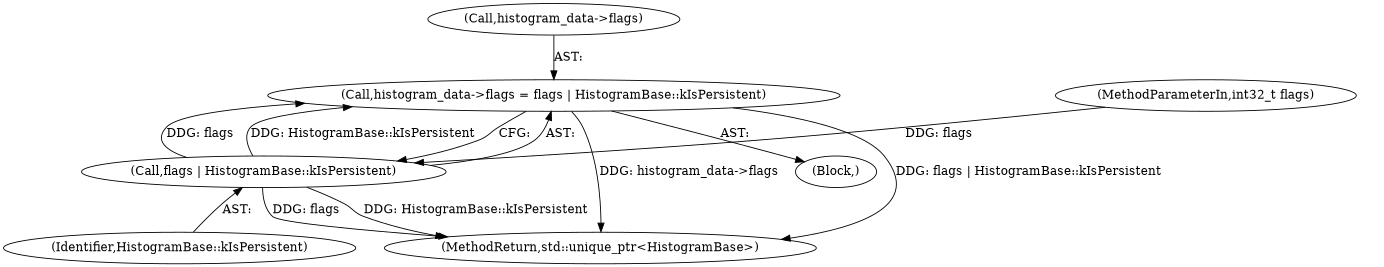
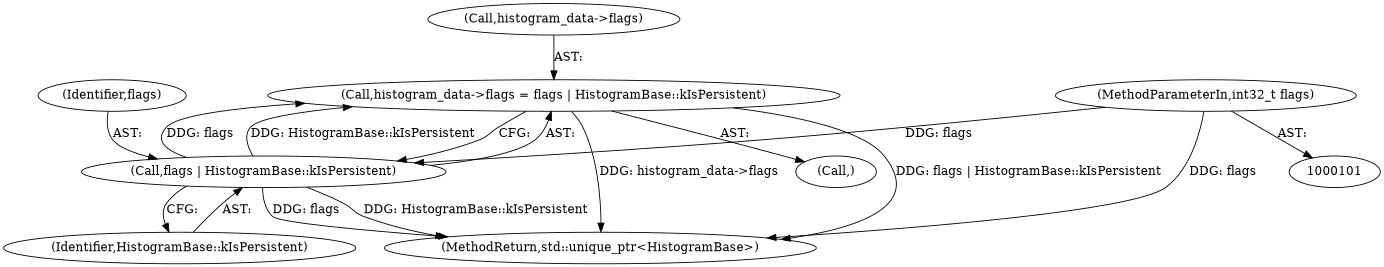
node "(Identifier,flags)": added
node "(Block,)": label "(Block,)" -> "(Call,)"
node "1000101": added
edge "(Call,flags | HistogramBase::kIsPersistent)" -> "(Identifier,HistogramBase::kIsPersistent)": added, label "CFG:"
edge "(MethodParameterIn,int32_t flags)" -> "(MethodReturn,std::unique_ptr<HistogramBase>)": added, label "DDG: flags"
